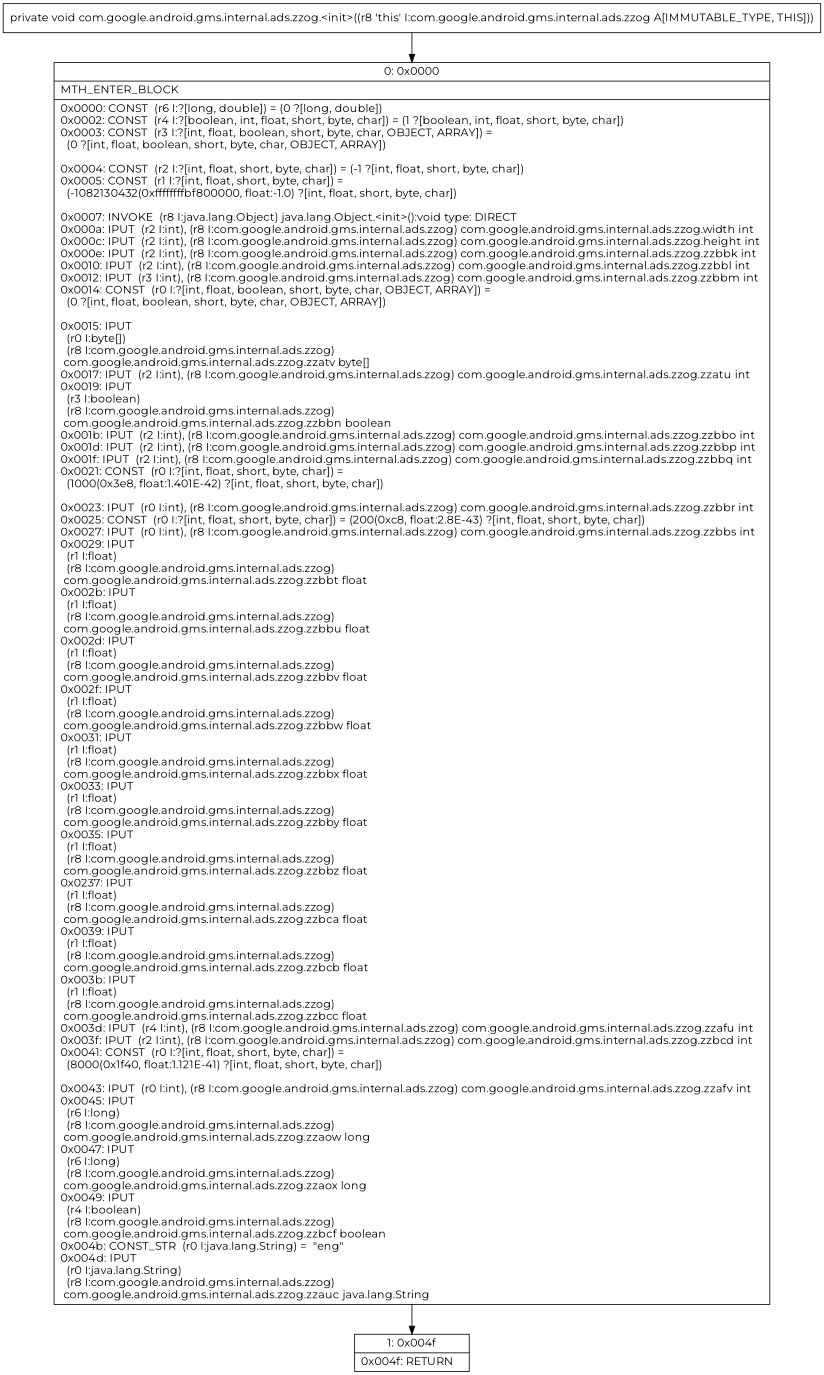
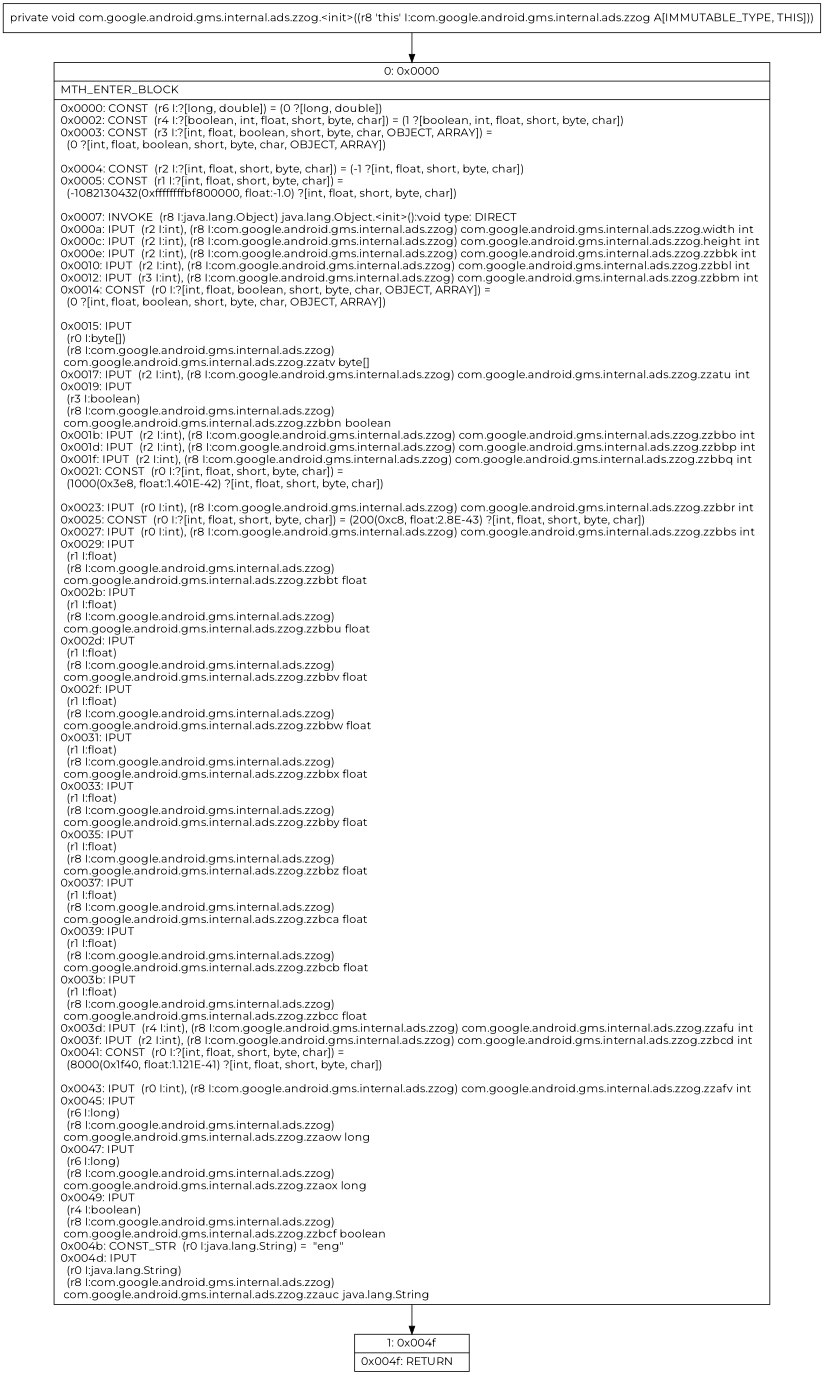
node "0: 0x0000": text "0x0237: IPUT" -> "0x0037: IPUT"
